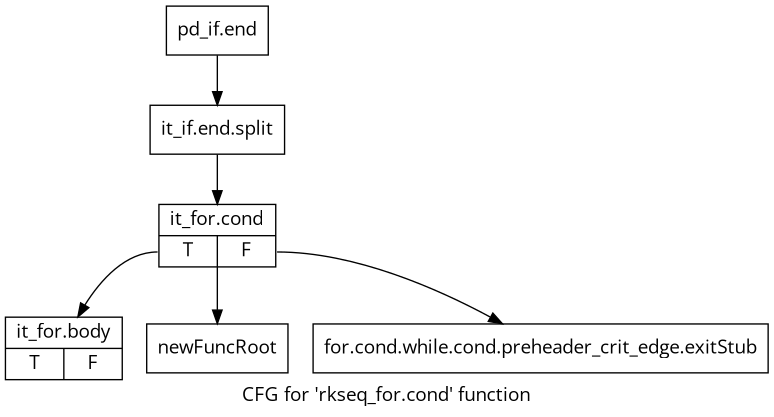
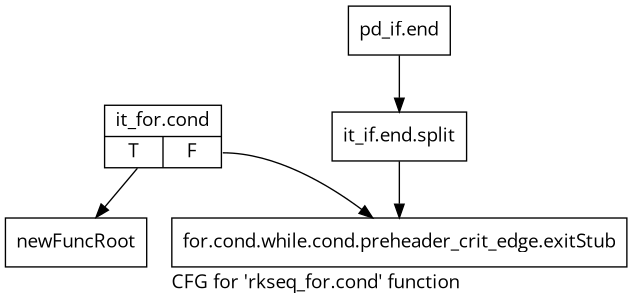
edge "it_if.end.split" -> "it_for.cond": now "it_if.end.split" -> "for.cond.while.cond.preheader_crit_edge.exitStub"
node "it_for.body": removed
